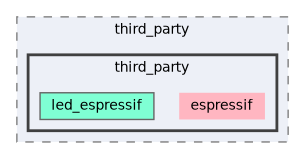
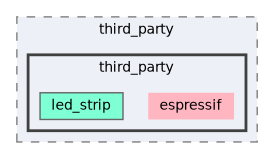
node "led_espressif": label "led_espressif" -> "led_strip"
